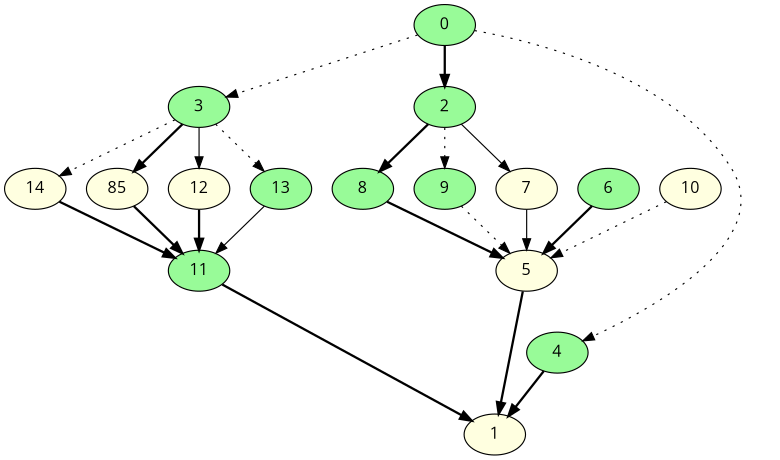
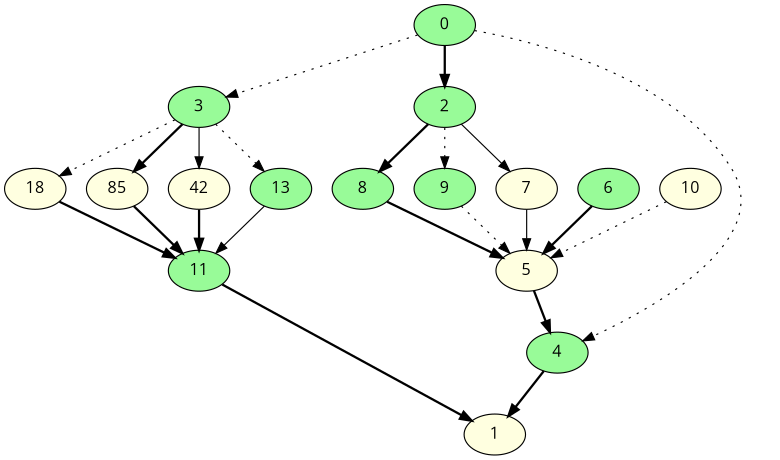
node "14": label "14" -> "18"
node "12": label "12" -> "42"
edge "5" -> "1": now "5" -> "4"
